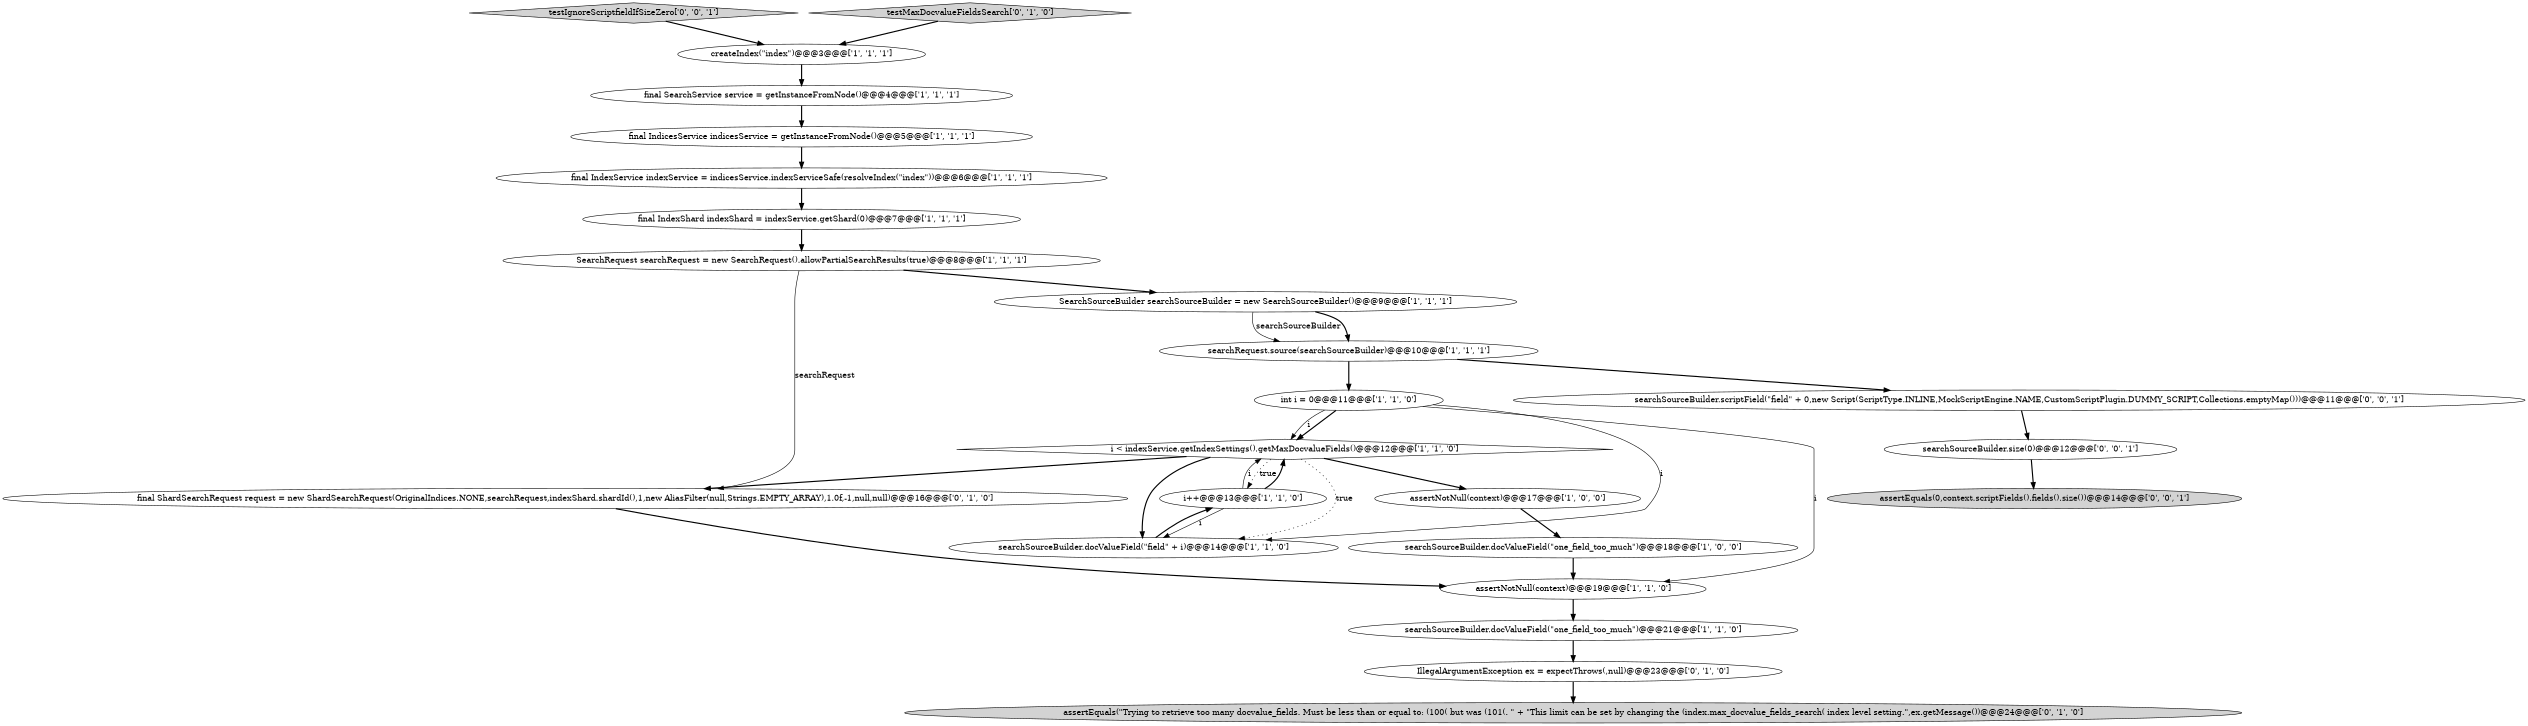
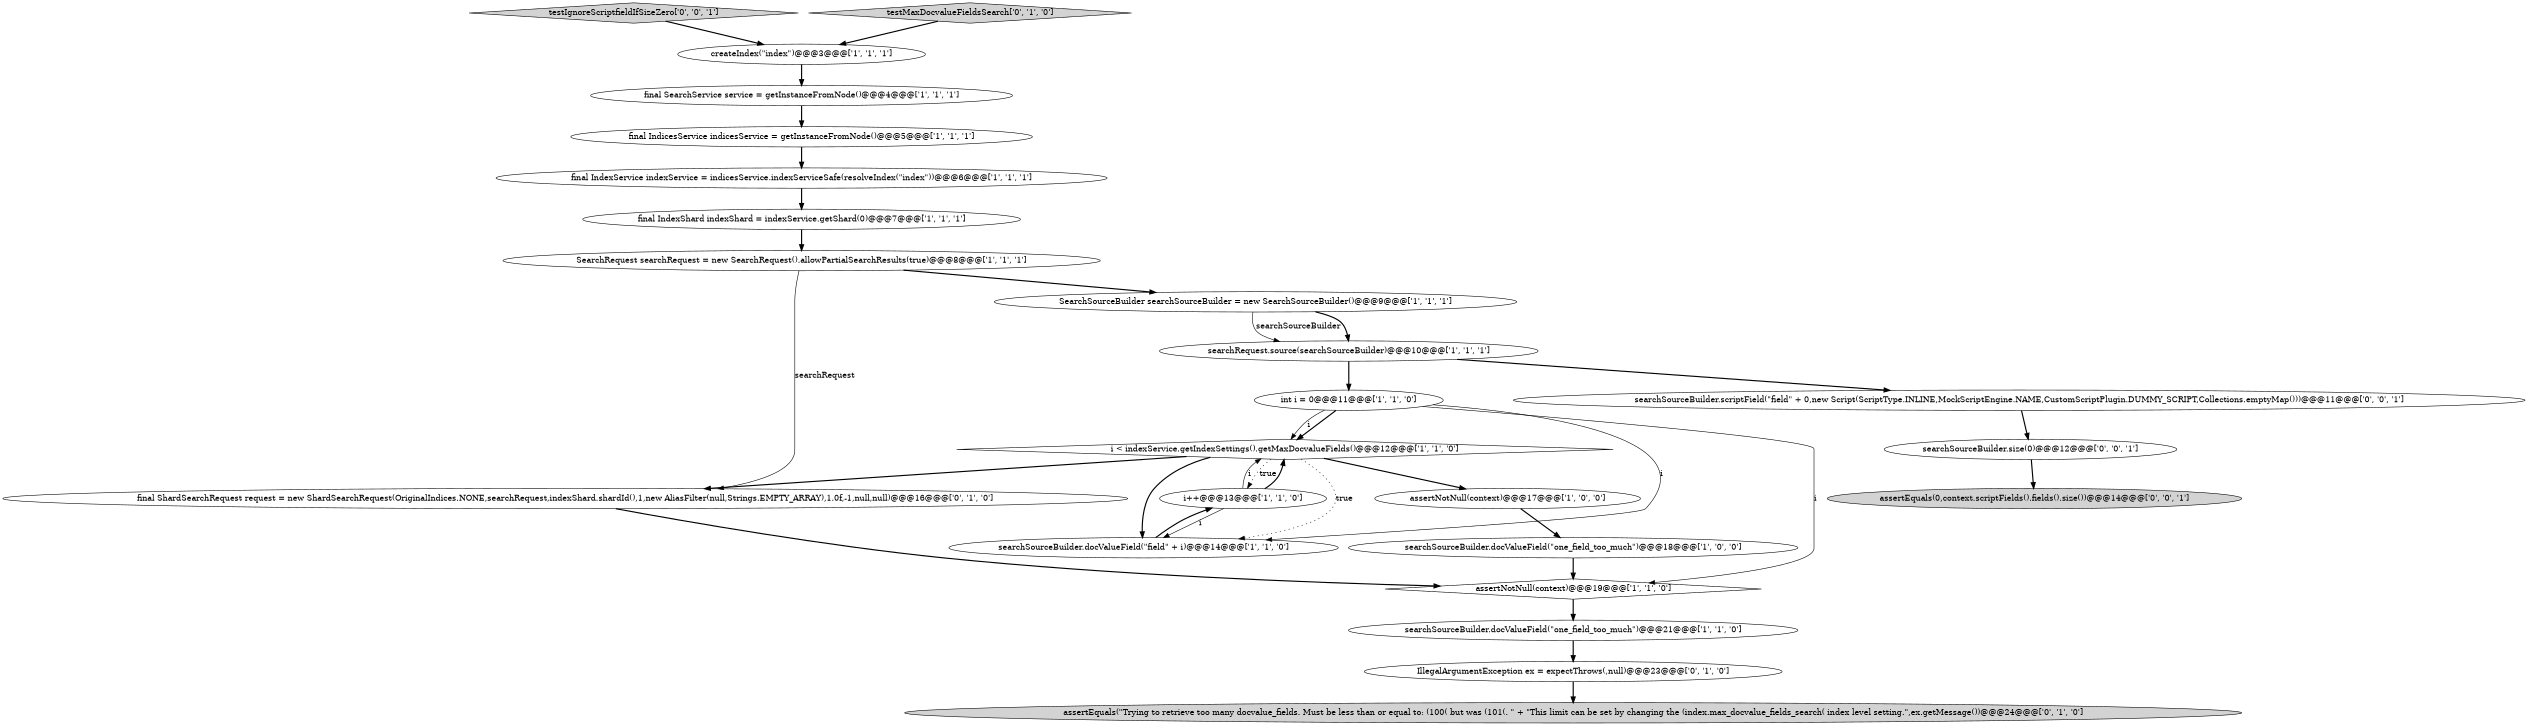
node "assertNotNull(context)@@@19@@@['1', '1', '0']": shape ellipse -> diamond
